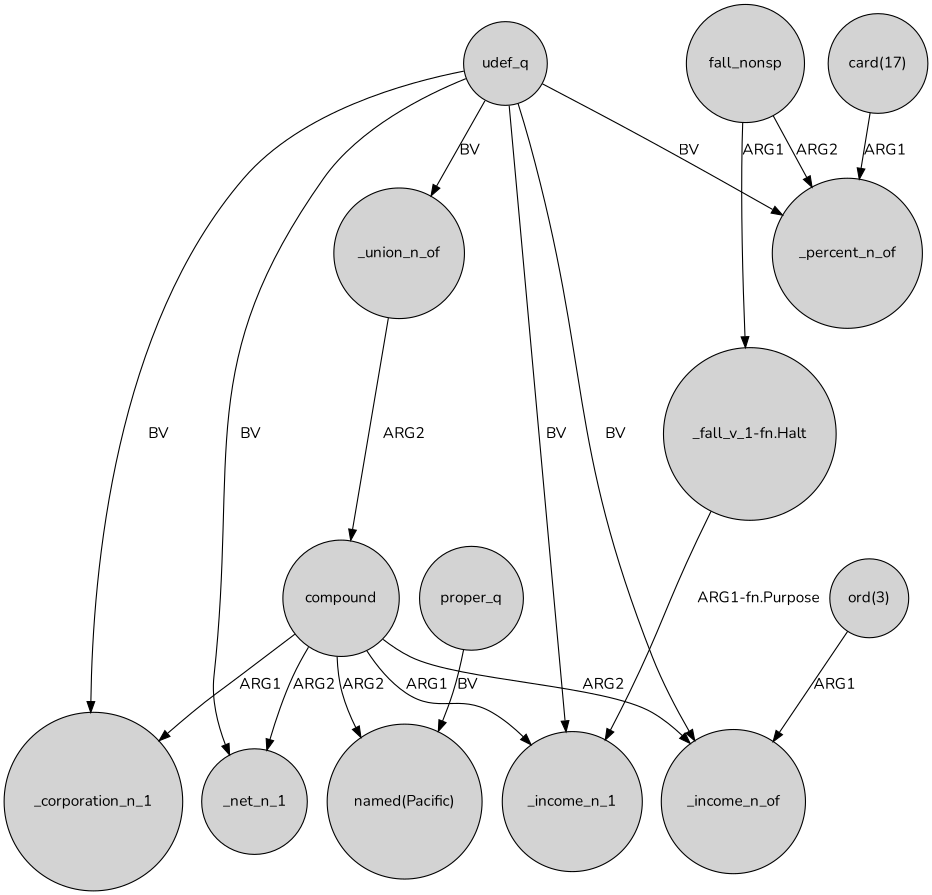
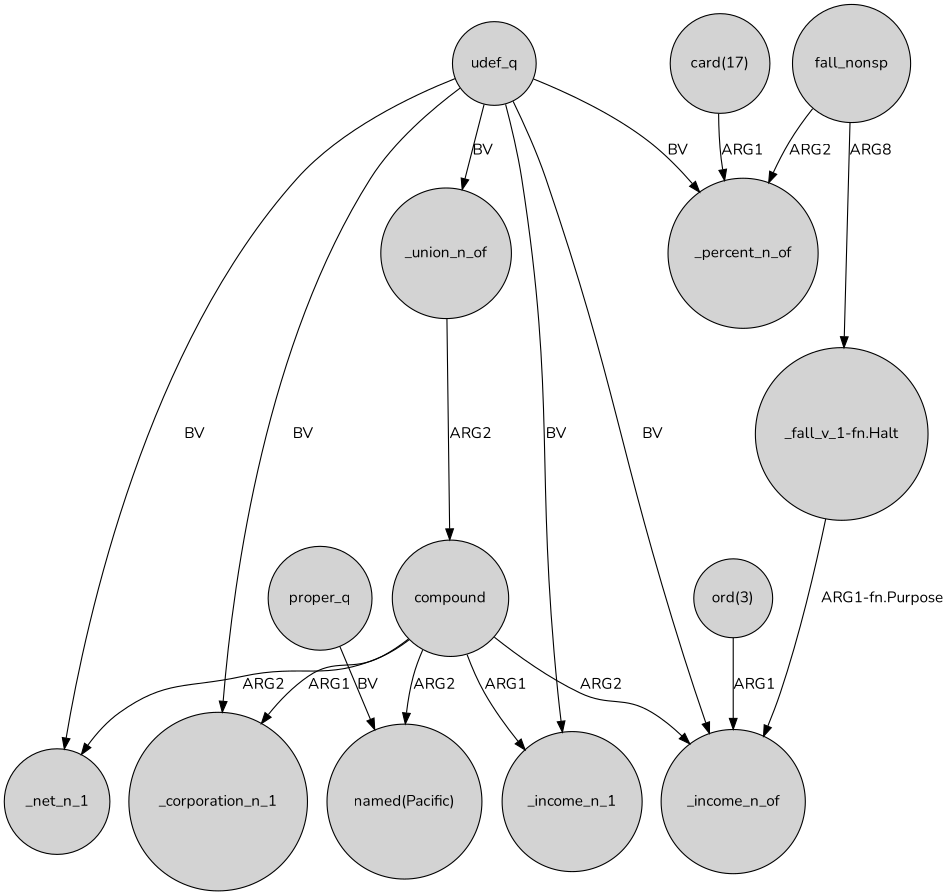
edge "fall_nonsp" -> "_fall_v_1-fn.Halt": label "ARG1" -> "ARG8"
edge "_fall_v_1-fn.Halt" -> "_income_n_1": now "_fall_v_1-fn.Halt" -> "_income_n_of"
